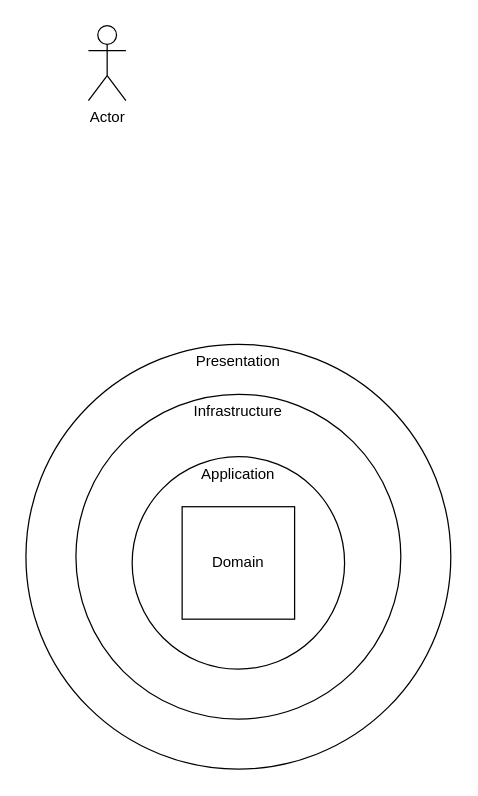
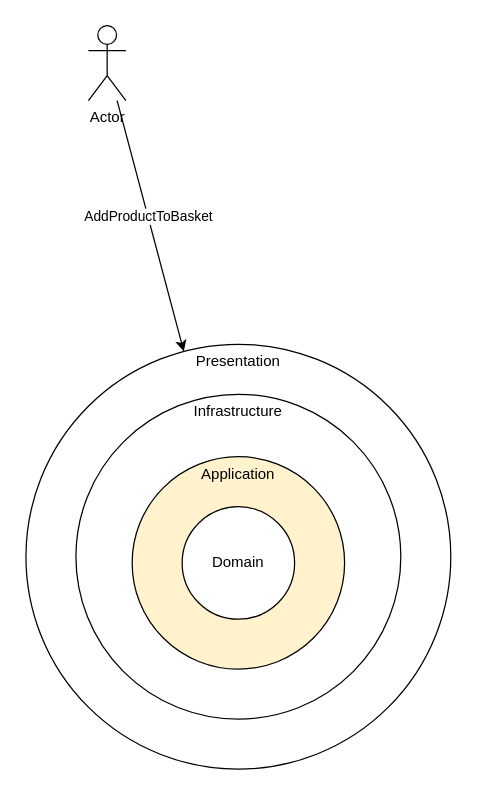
edge "Actor" -> "Presentation": added, label "AddProductToBasket"
node "Application": fillcolor #ffffff -> #fff2cc
node "Domain": shape rectangle -> ellipse
